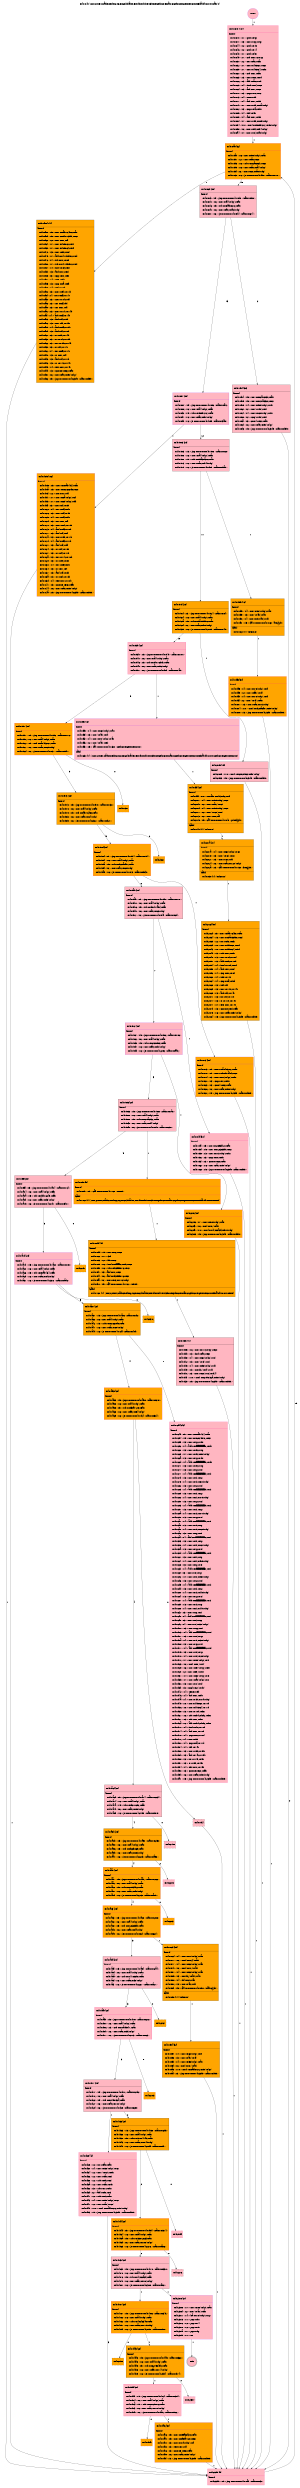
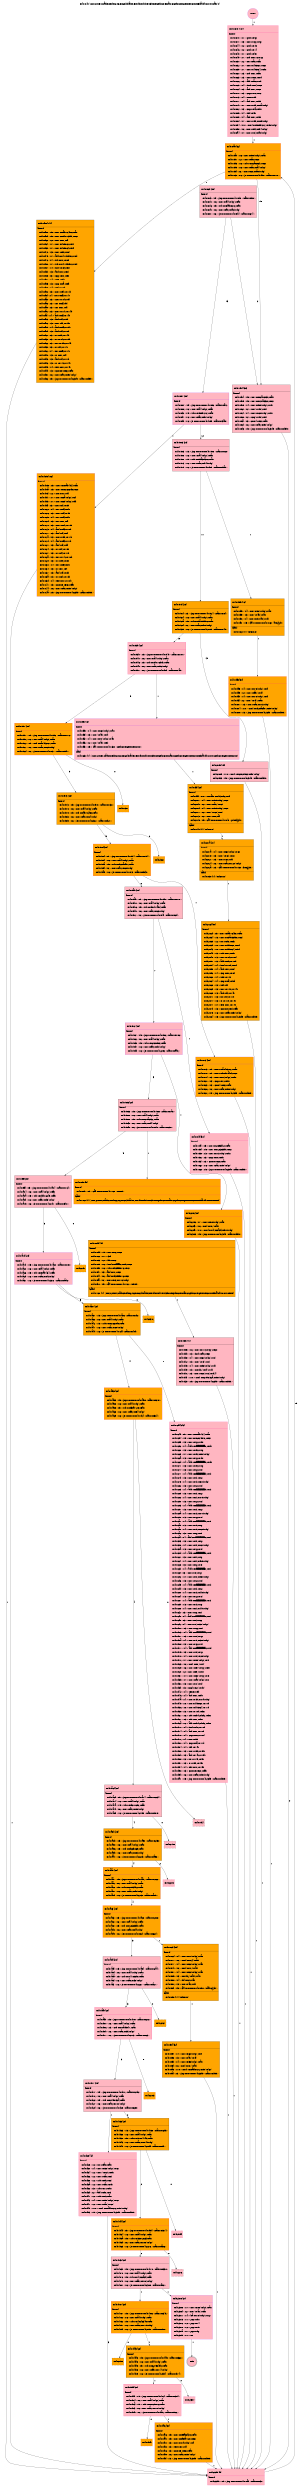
edge "0x4018ab [32]" -> "0x4018cb [28]": now "0x4018ab [32]" -> "0x401eb4 [36]"
edge "0x40191f [28]" -> "0x402089 [15]": label " 1" -> " 13"
edge "0x401ed8 [5]" -> "0x401edd [40]": removed, label "1"
node "0x4022c9": removed
edge "0x401dc4" -> "0x4023d9 [5]": now "0x401c4f [343]" -> "0x4023d9 [5]"
